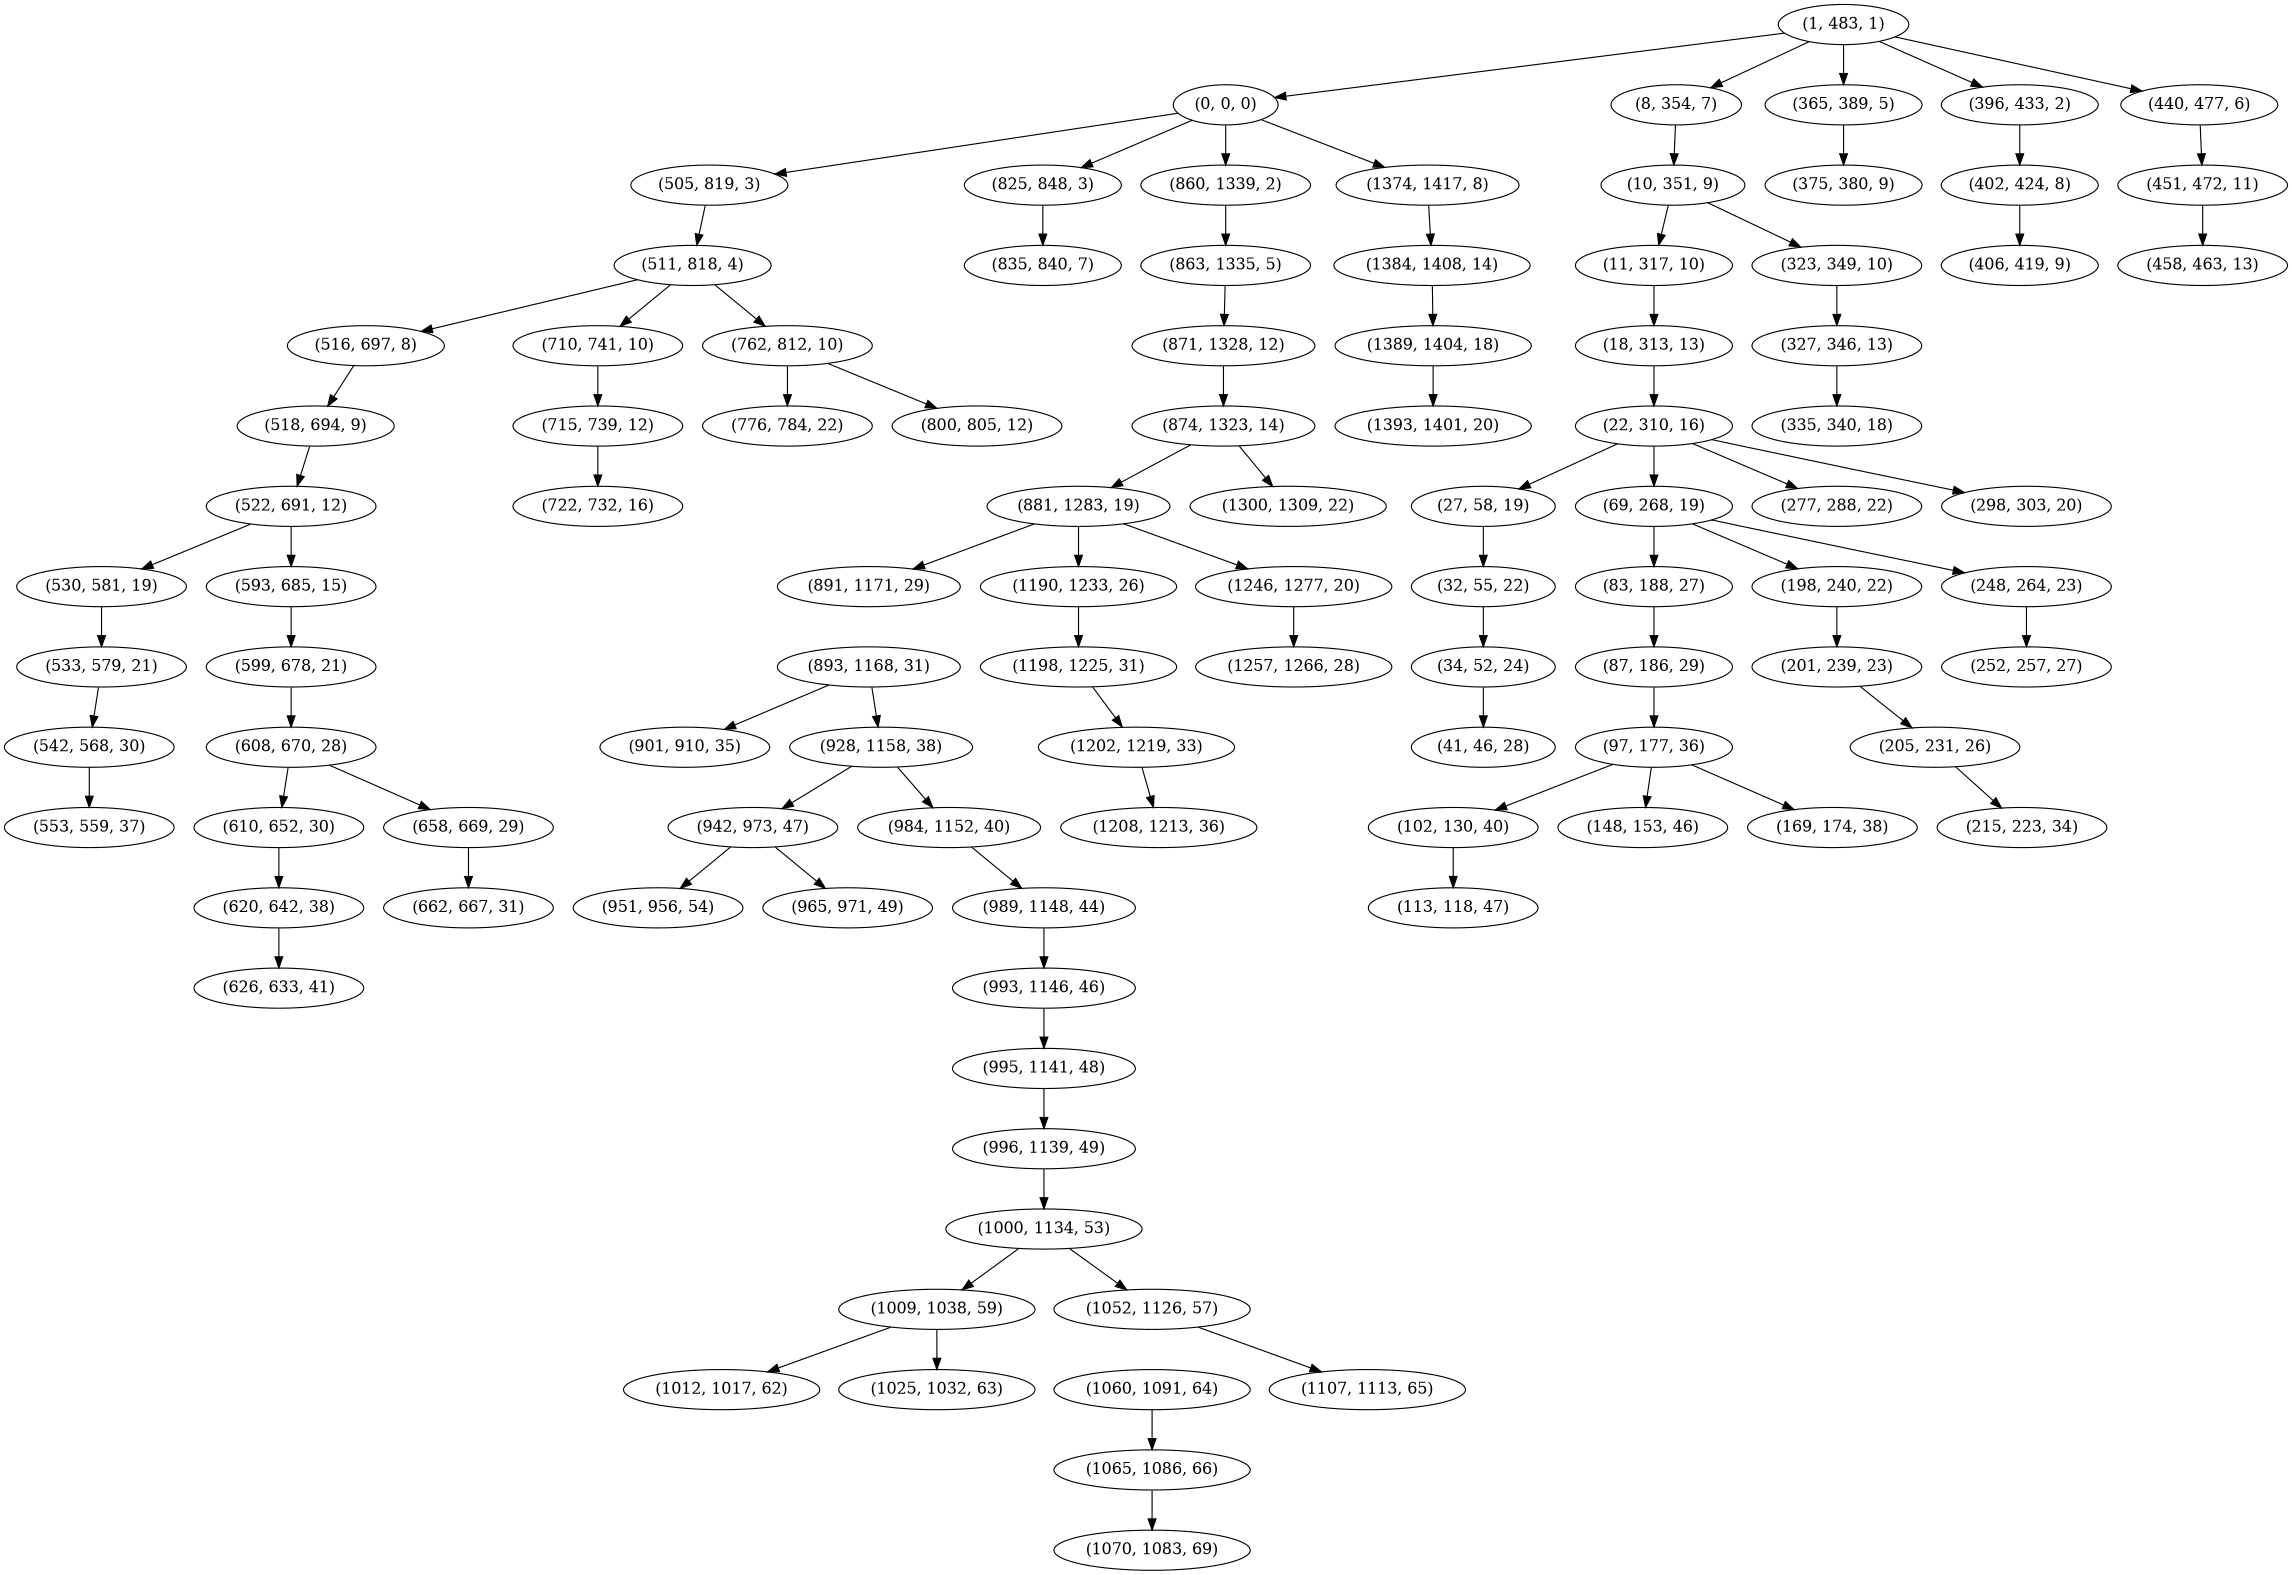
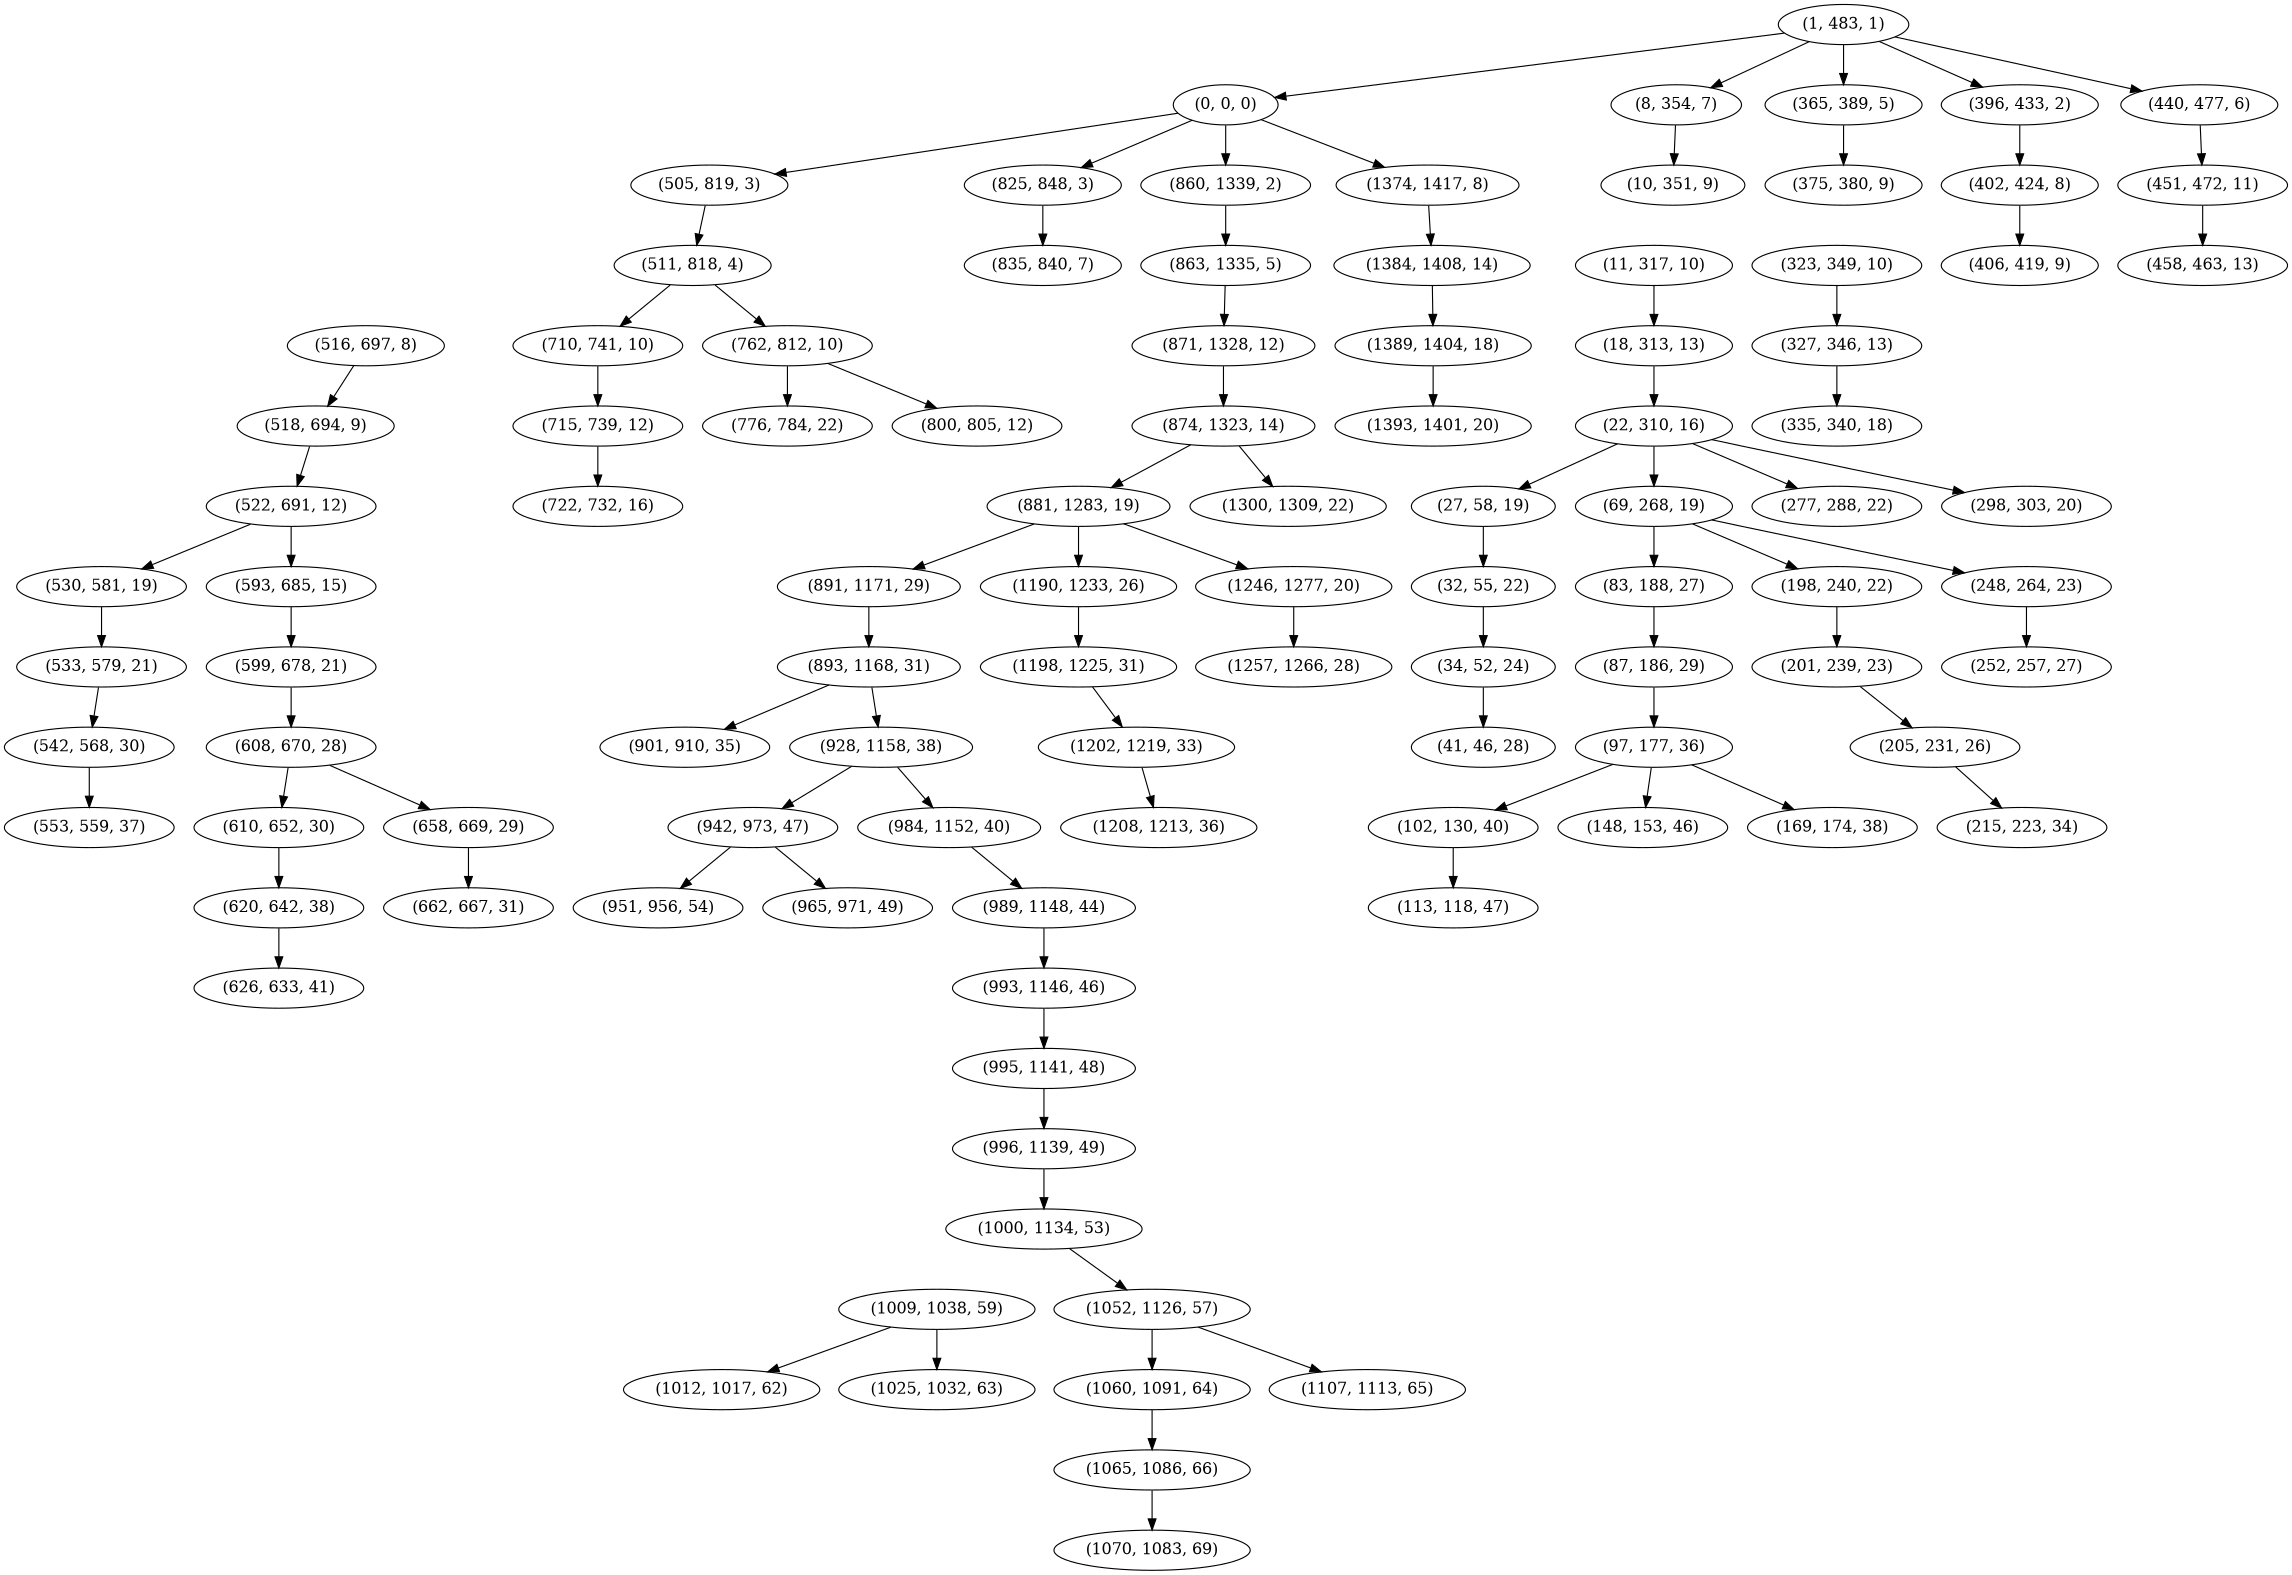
edge "(10, 351, 9)" -> "(11, 317, 10)": removed
edge "(10, 351, 9)" -> "(323, 349, 10)": removed
edge "(511, 818, 4)" -> "(516, 697, 8)": removed
edge "(891, 1171, 29)" -> "(893, 1168, 31)": added
edge "(1000, 1134, 53)" -> "(1009, 1038, 59)": removed
edge "(1052, 1126, 57)" -> "(1060, 1091, 64)": added
